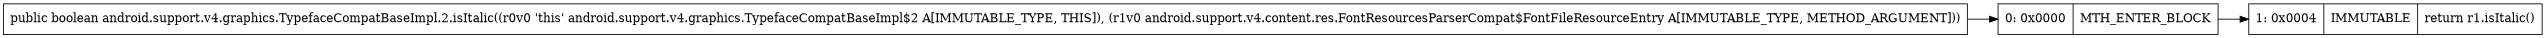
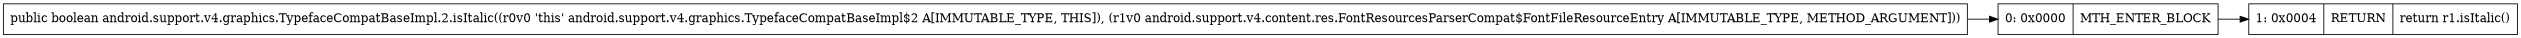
node "1: 0x0004": text "IMMUTABLE" -> "RETURN"
